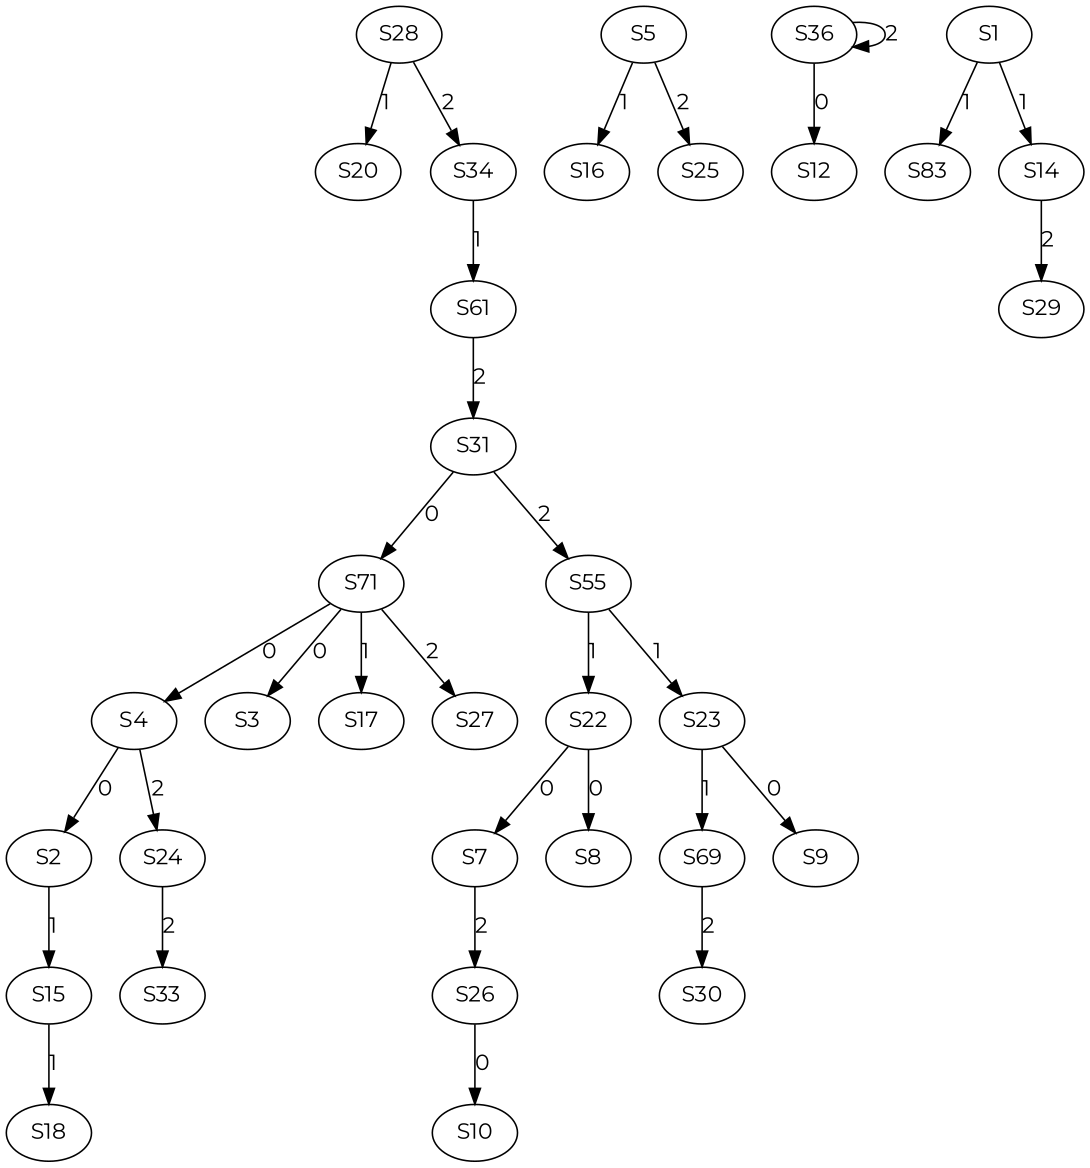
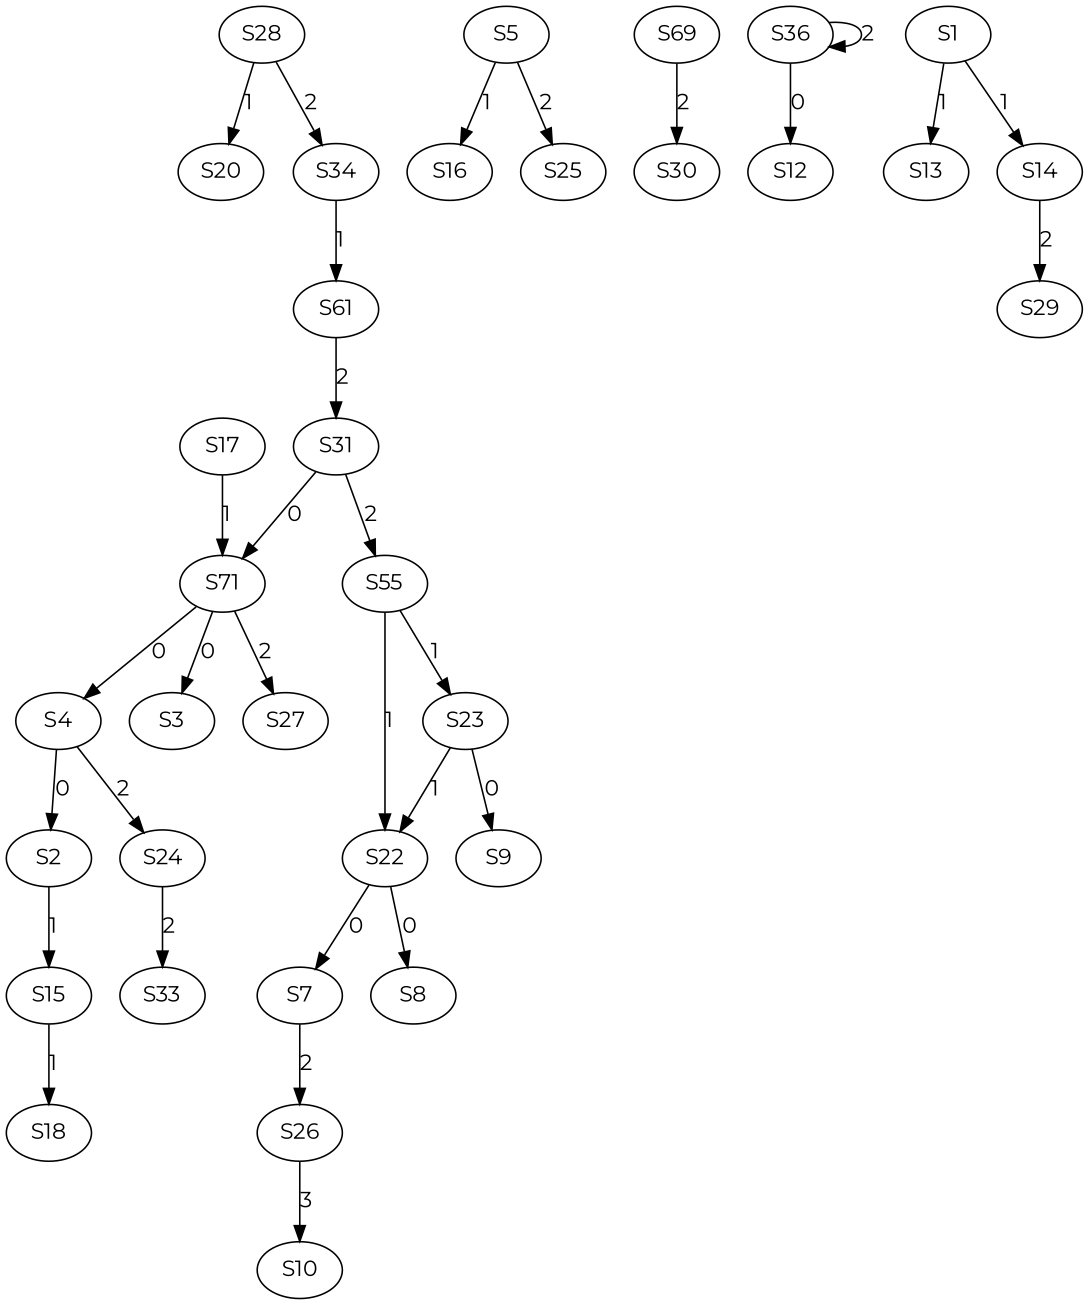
node "S83": label "S83" -> "S13"
edge "S71" -> "S17": reversed
edge "S23" -> "S69": now "S23" -> "S22"
edge "S26" -> "S10": label "0" -> "3"
